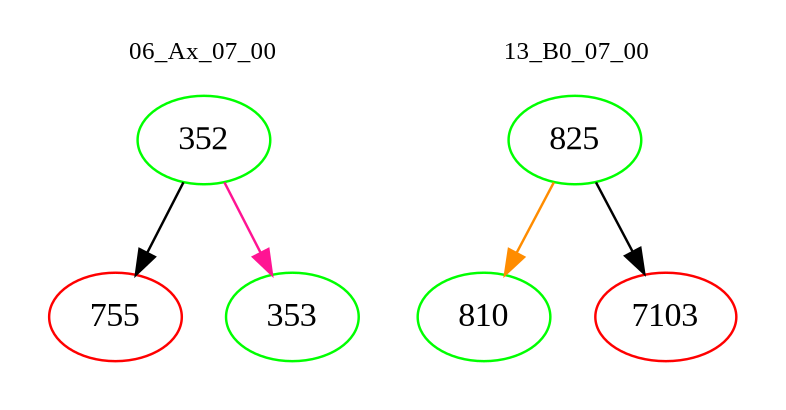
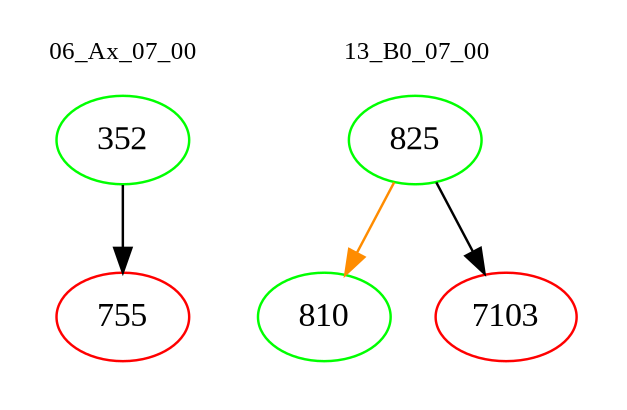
node "353": removed
